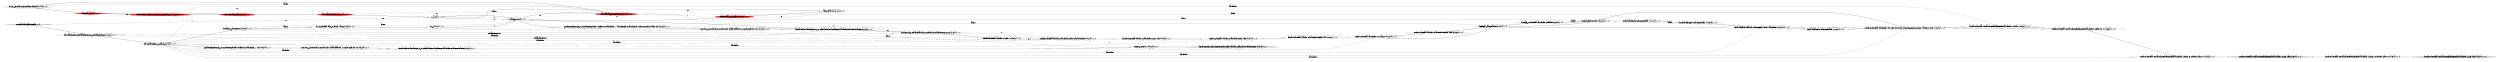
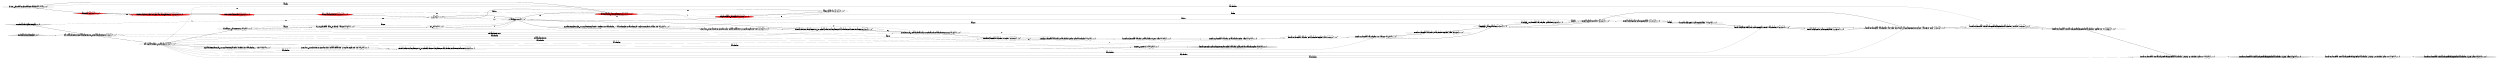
node "testCreateDataStreamNoValidTemplate['0', '0', '1']": added
